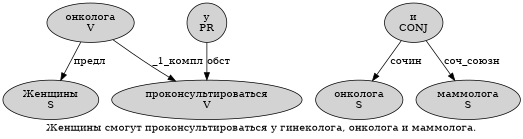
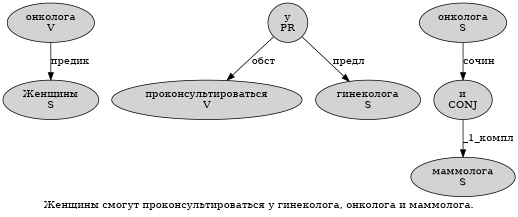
edge "и CONJ" -> "онколога S": reversed
edge "онколога V" -> "проконсультироваться V": removed, label "_1_компл"
edge "онколога V" -> "Женщины S": label "предл" -> "предик"
edge "и CONJ" -> "маммолога S": label "соч_союзн" -> "_1_компл"
node "гинеколога S": added
